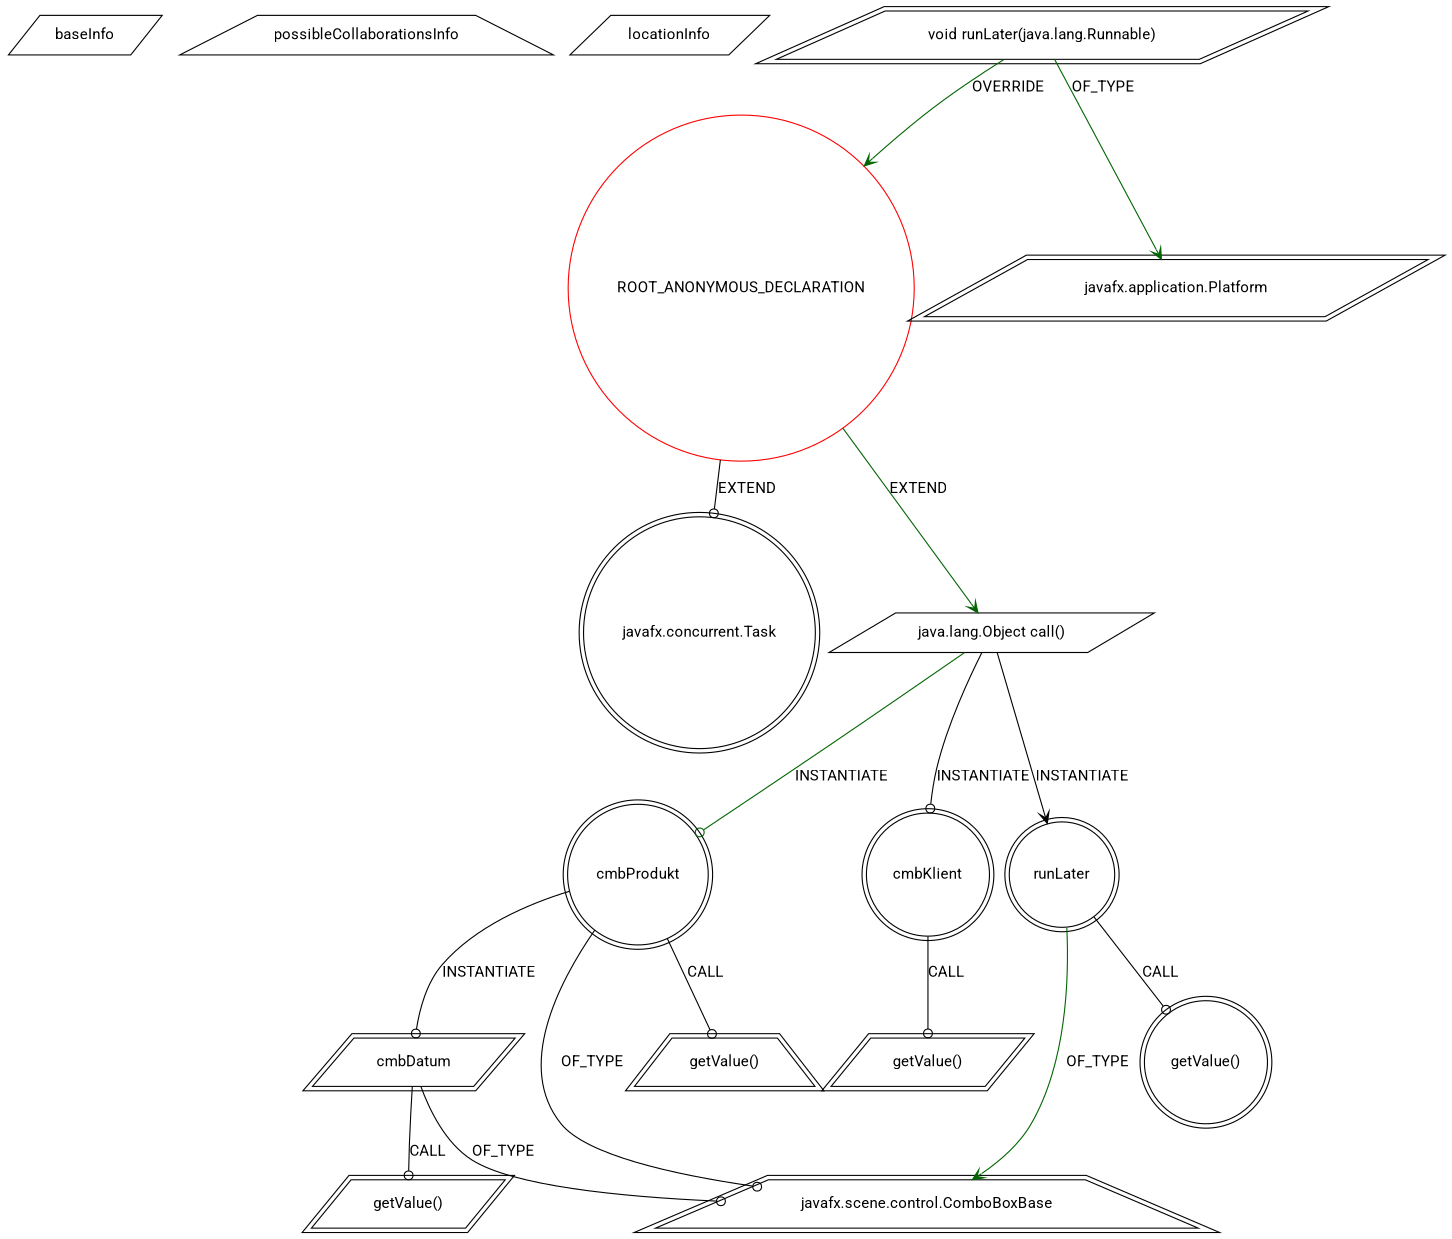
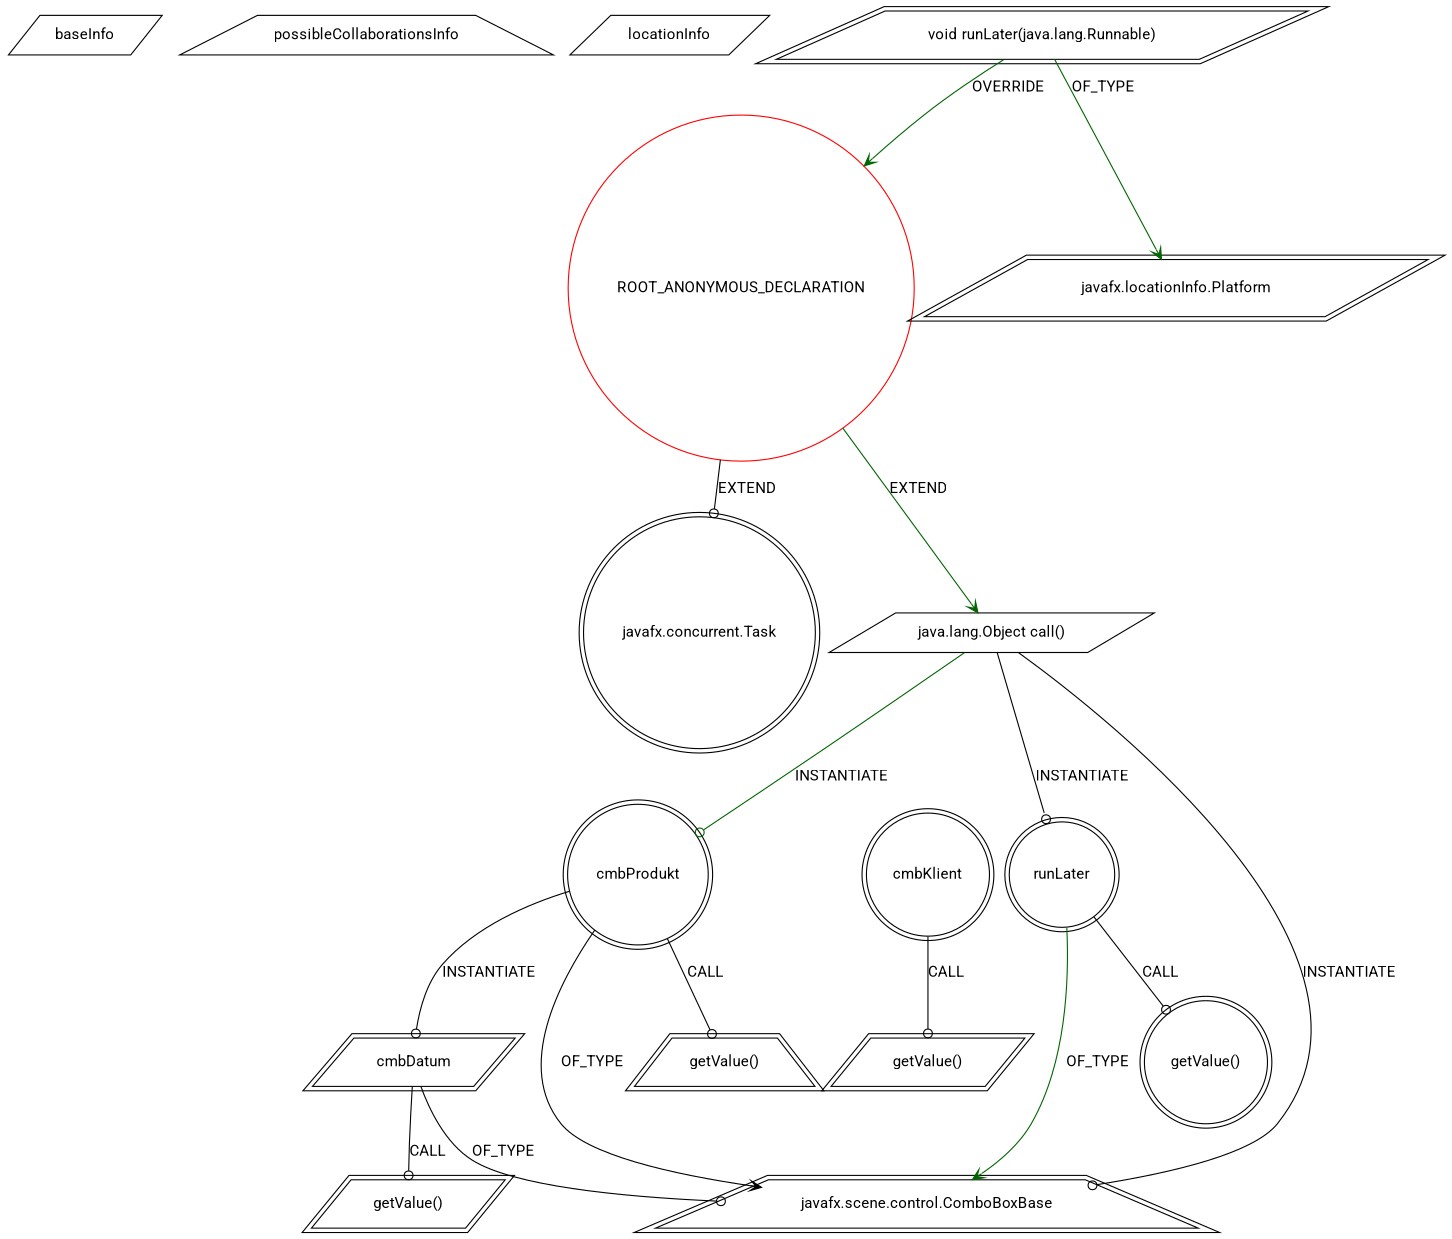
node "javafx.application.Platform": label "javafx.application.Platform" -> "javafx.locationInfo.Platform"
edge "java.lang.Object call()" -> "cmbKlient": now "java.lang.Object call()" -> "javafx.scene.control.ComboBoxBase"
edge "java.lang.Object call()" -> "runLater": arrowhead vee -> odot
edge "cmbProdukt" -> "javafx.scene.control.ComboBoxBase": arrowhead odot -> vee
